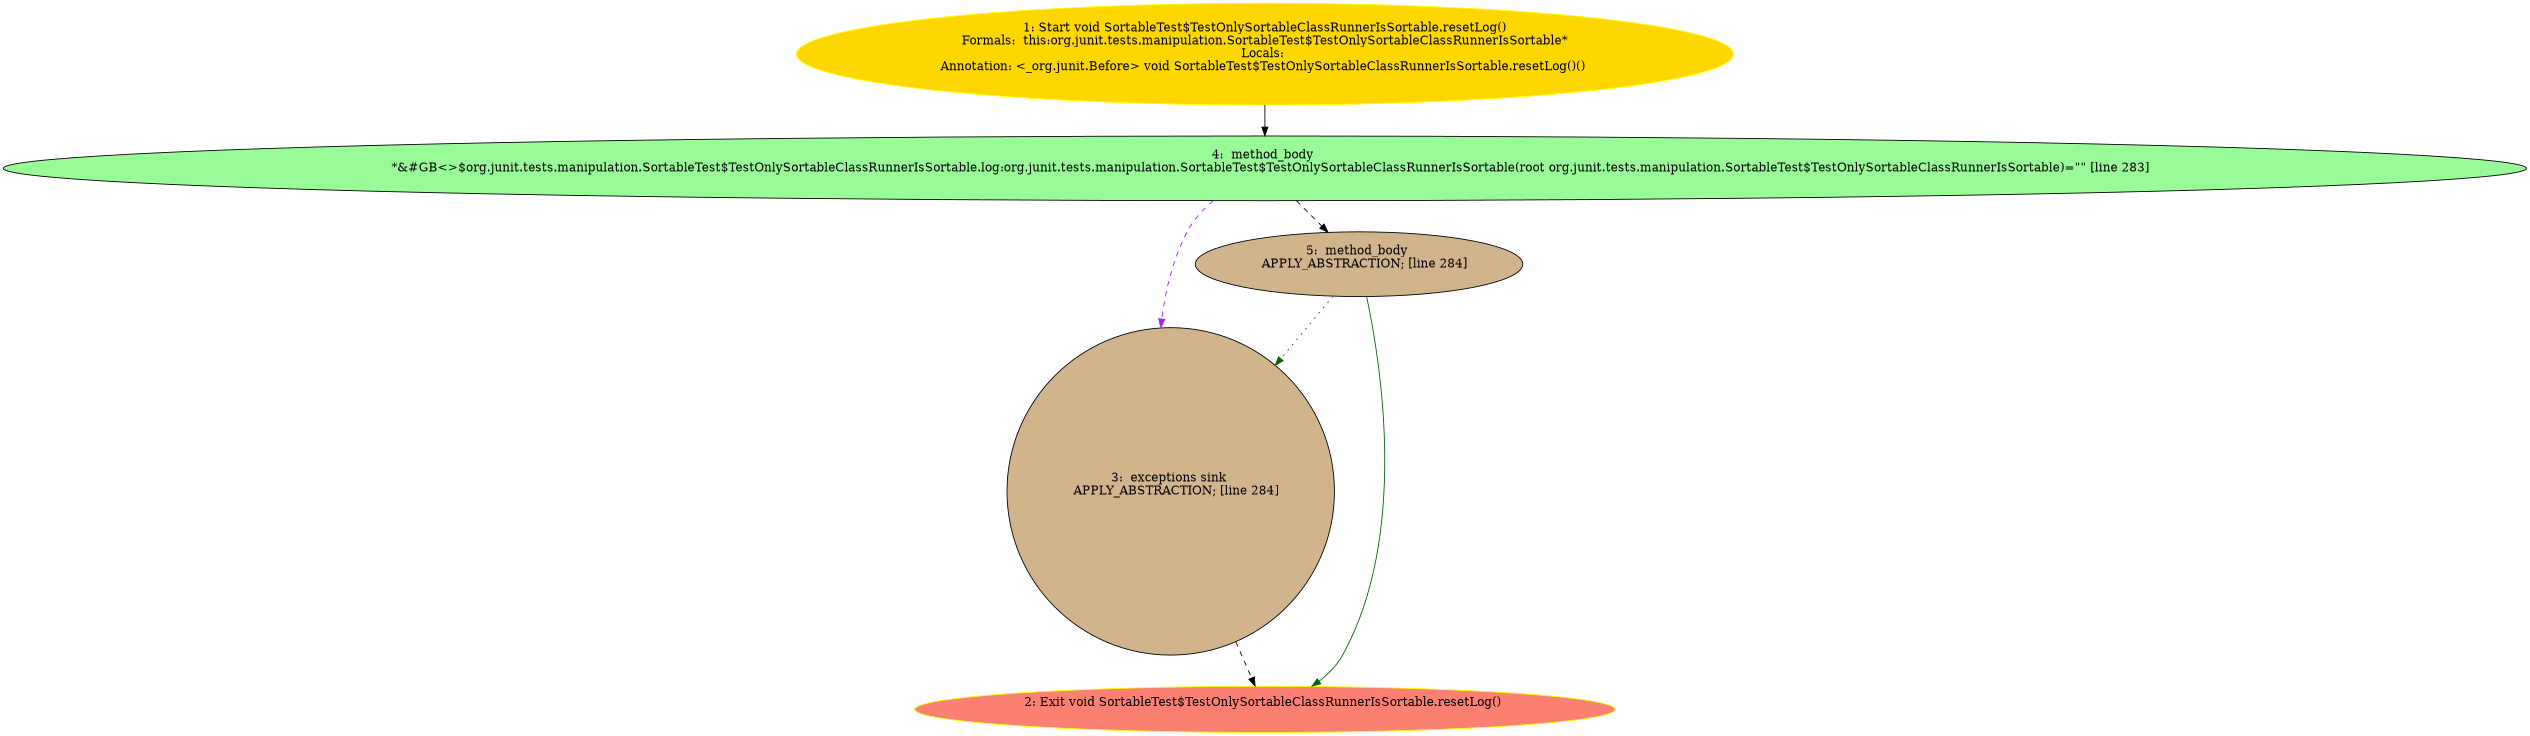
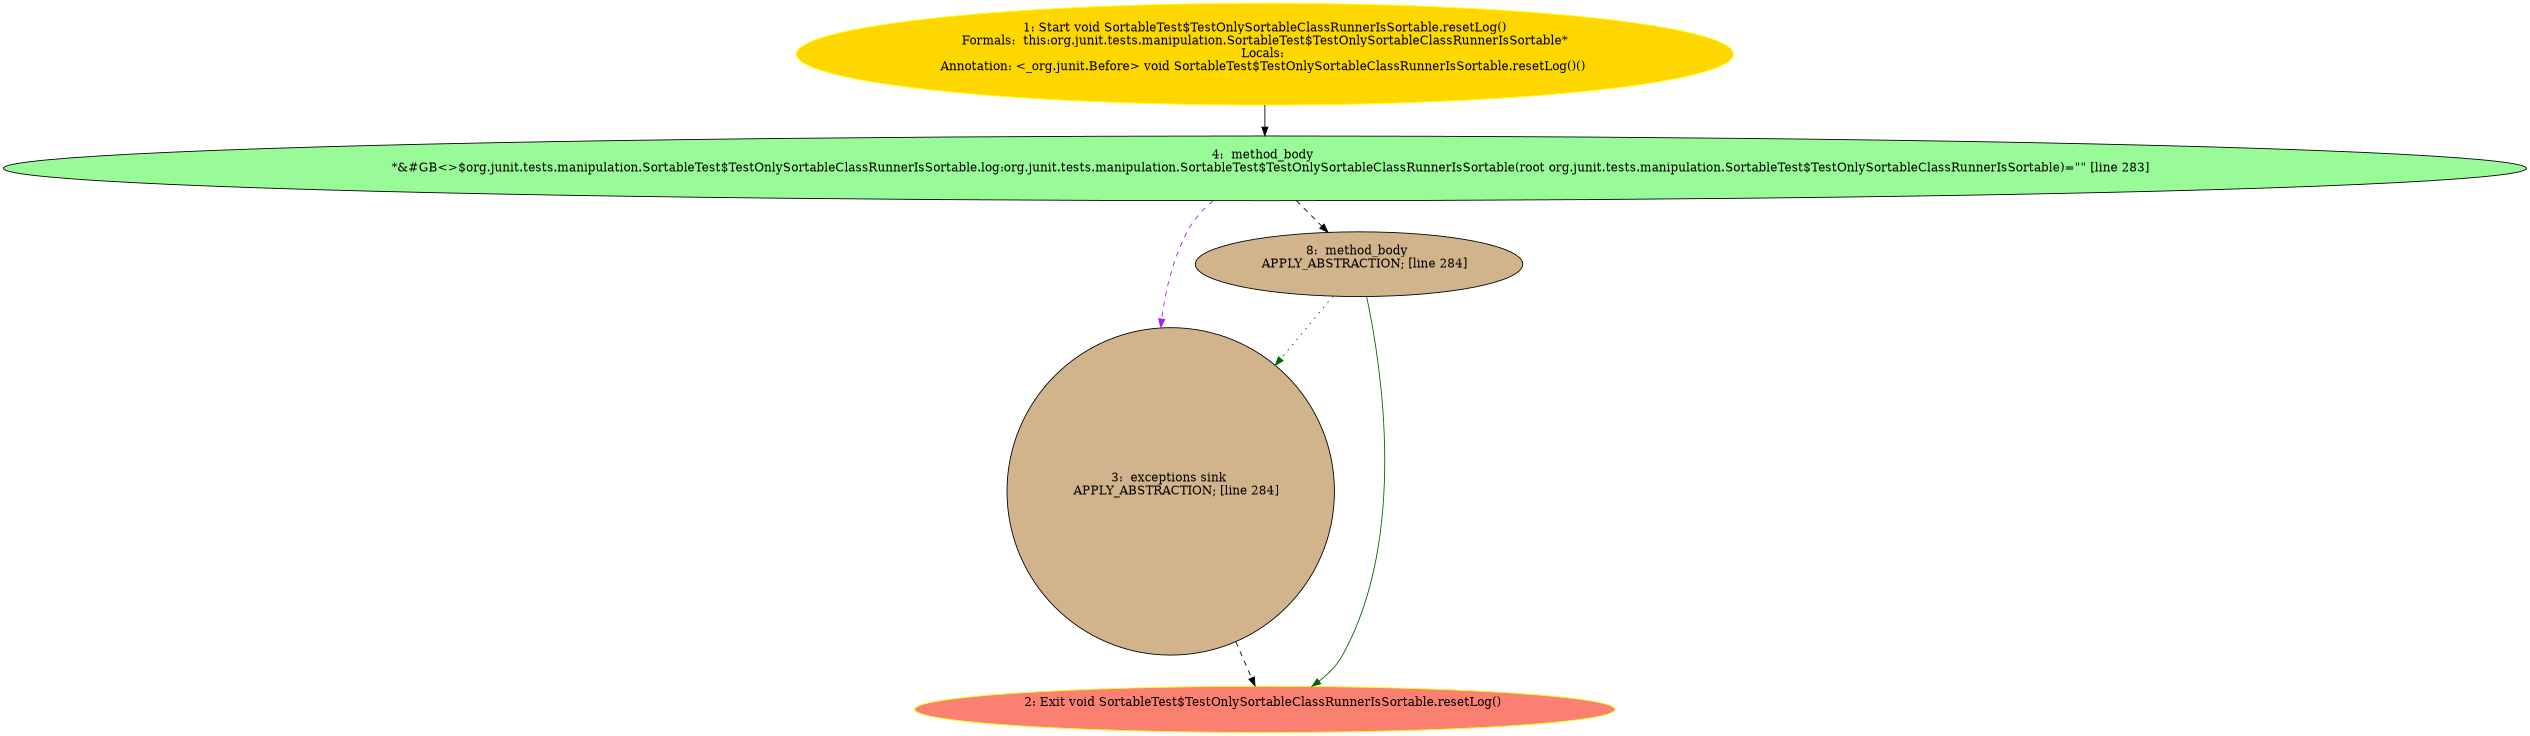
node "5:  method_body APPLY_ABSTRACTION; [line 284]": label "5:  method_body APPLY_ABSTRACTION; [line 284]" -> "8:  method_body APPLY_ABSTRACTION; [line 284]"
